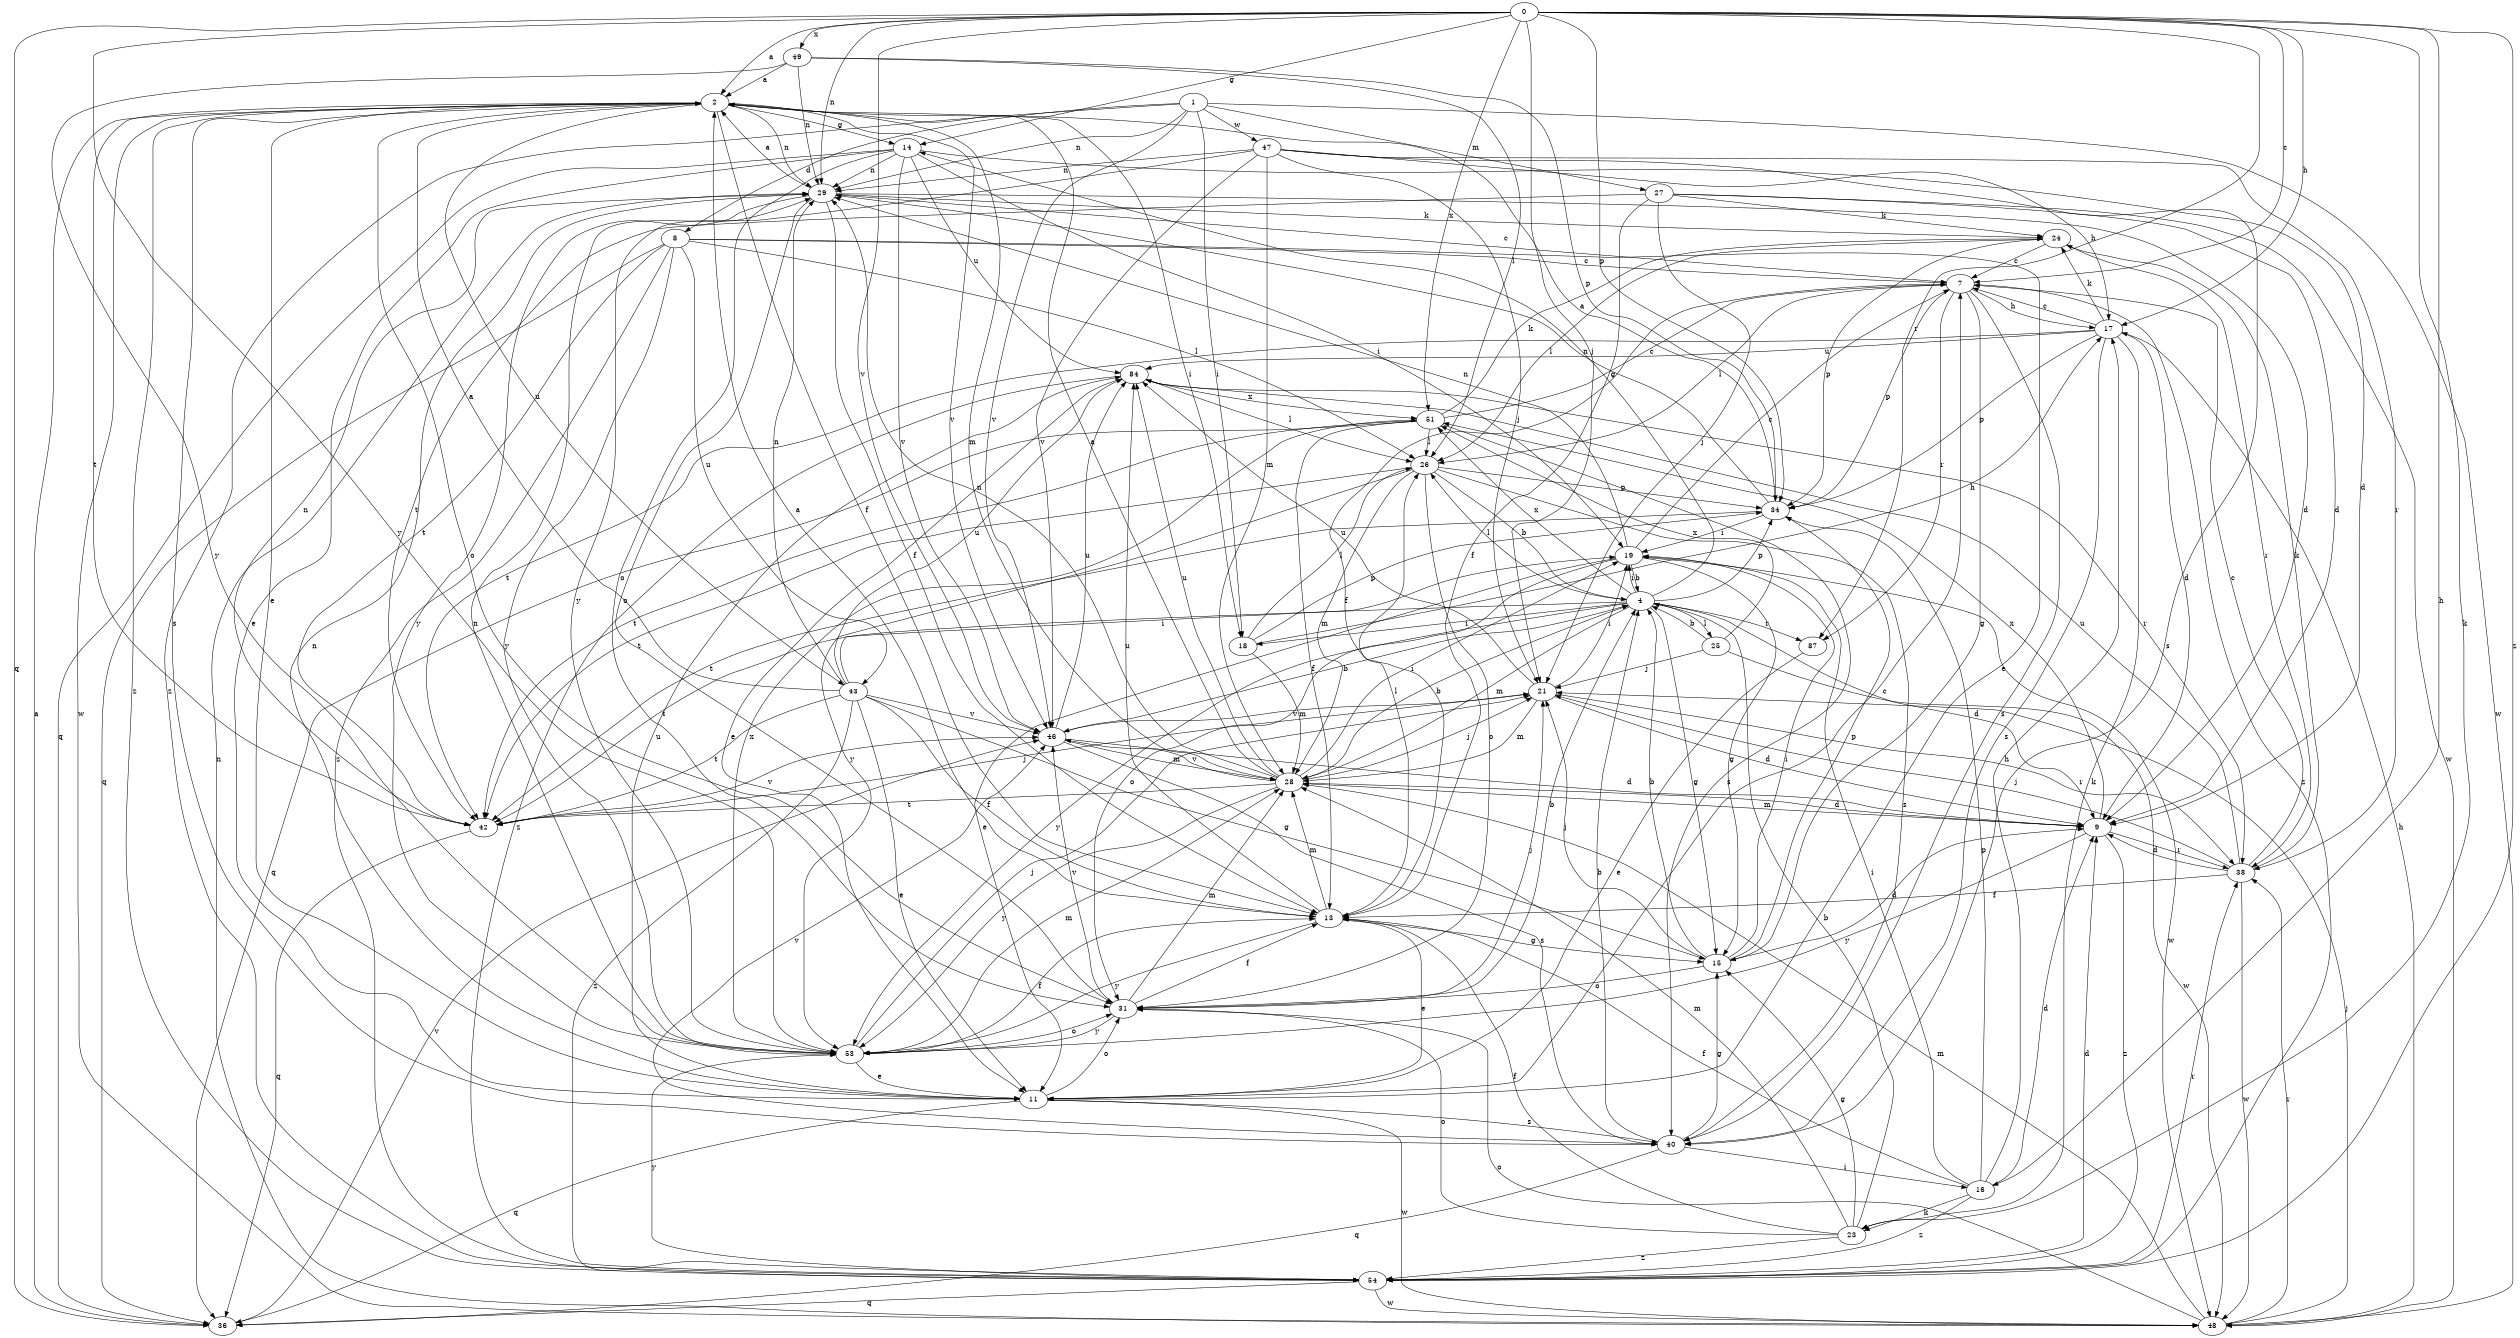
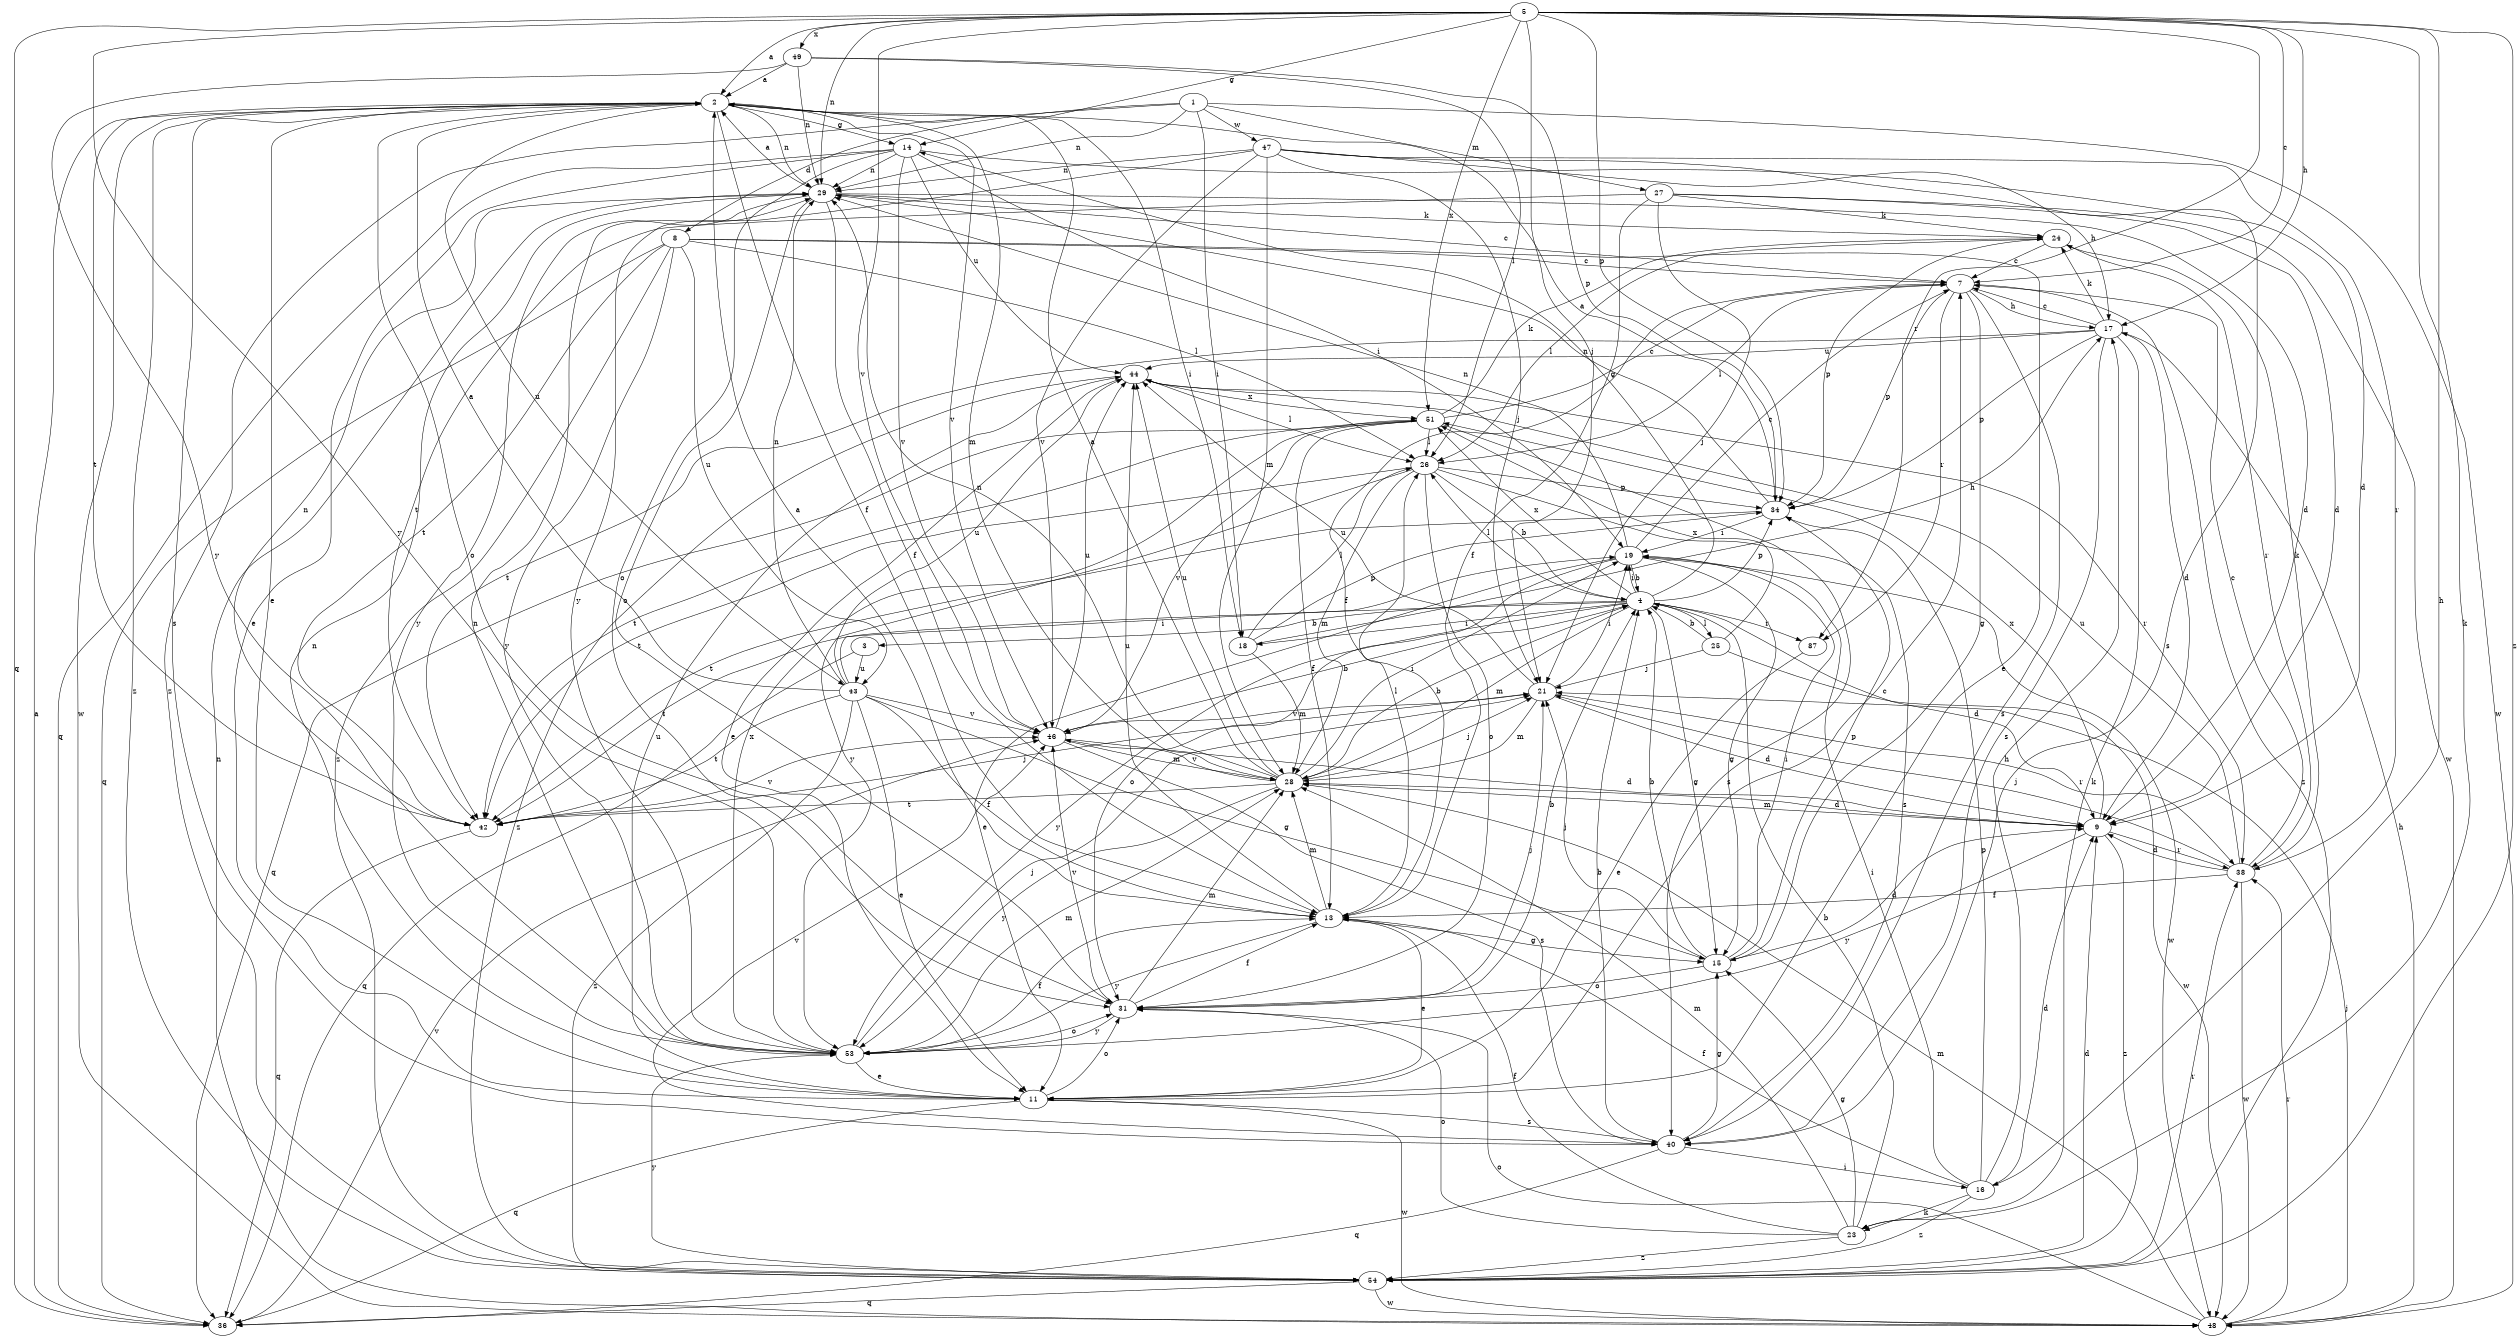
node "0": label "0" -> "5"
edge "1" -> "46": now "51" -> "46"
node "84": label "84" -> "44"
node "3": added
